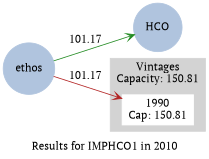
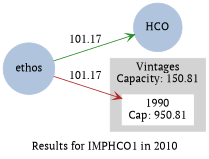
node "1990 Cap: 150.81": label "1990 Cap: 150.81" -> "1990 Cap: 950.81"
